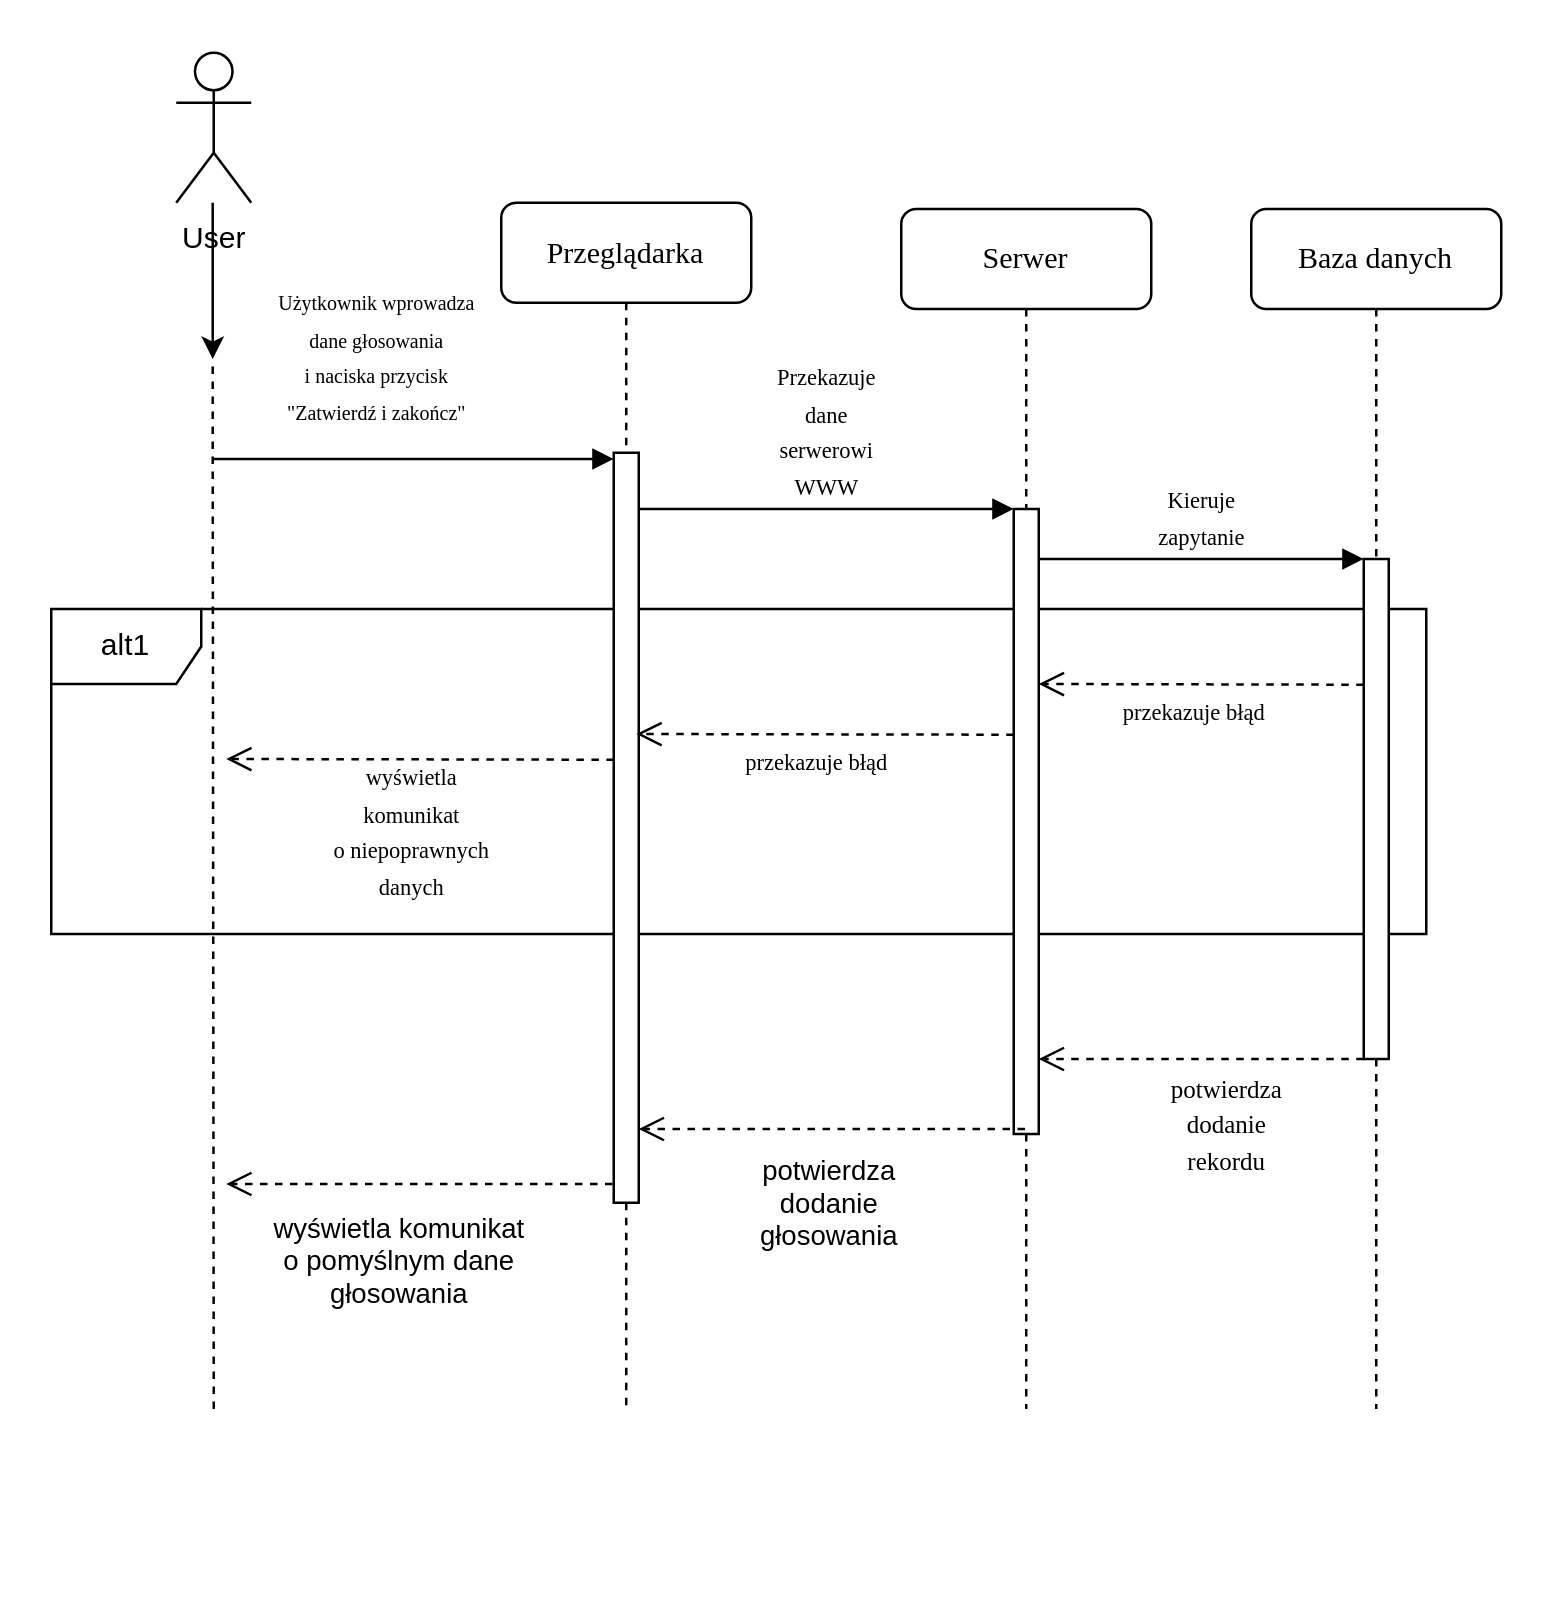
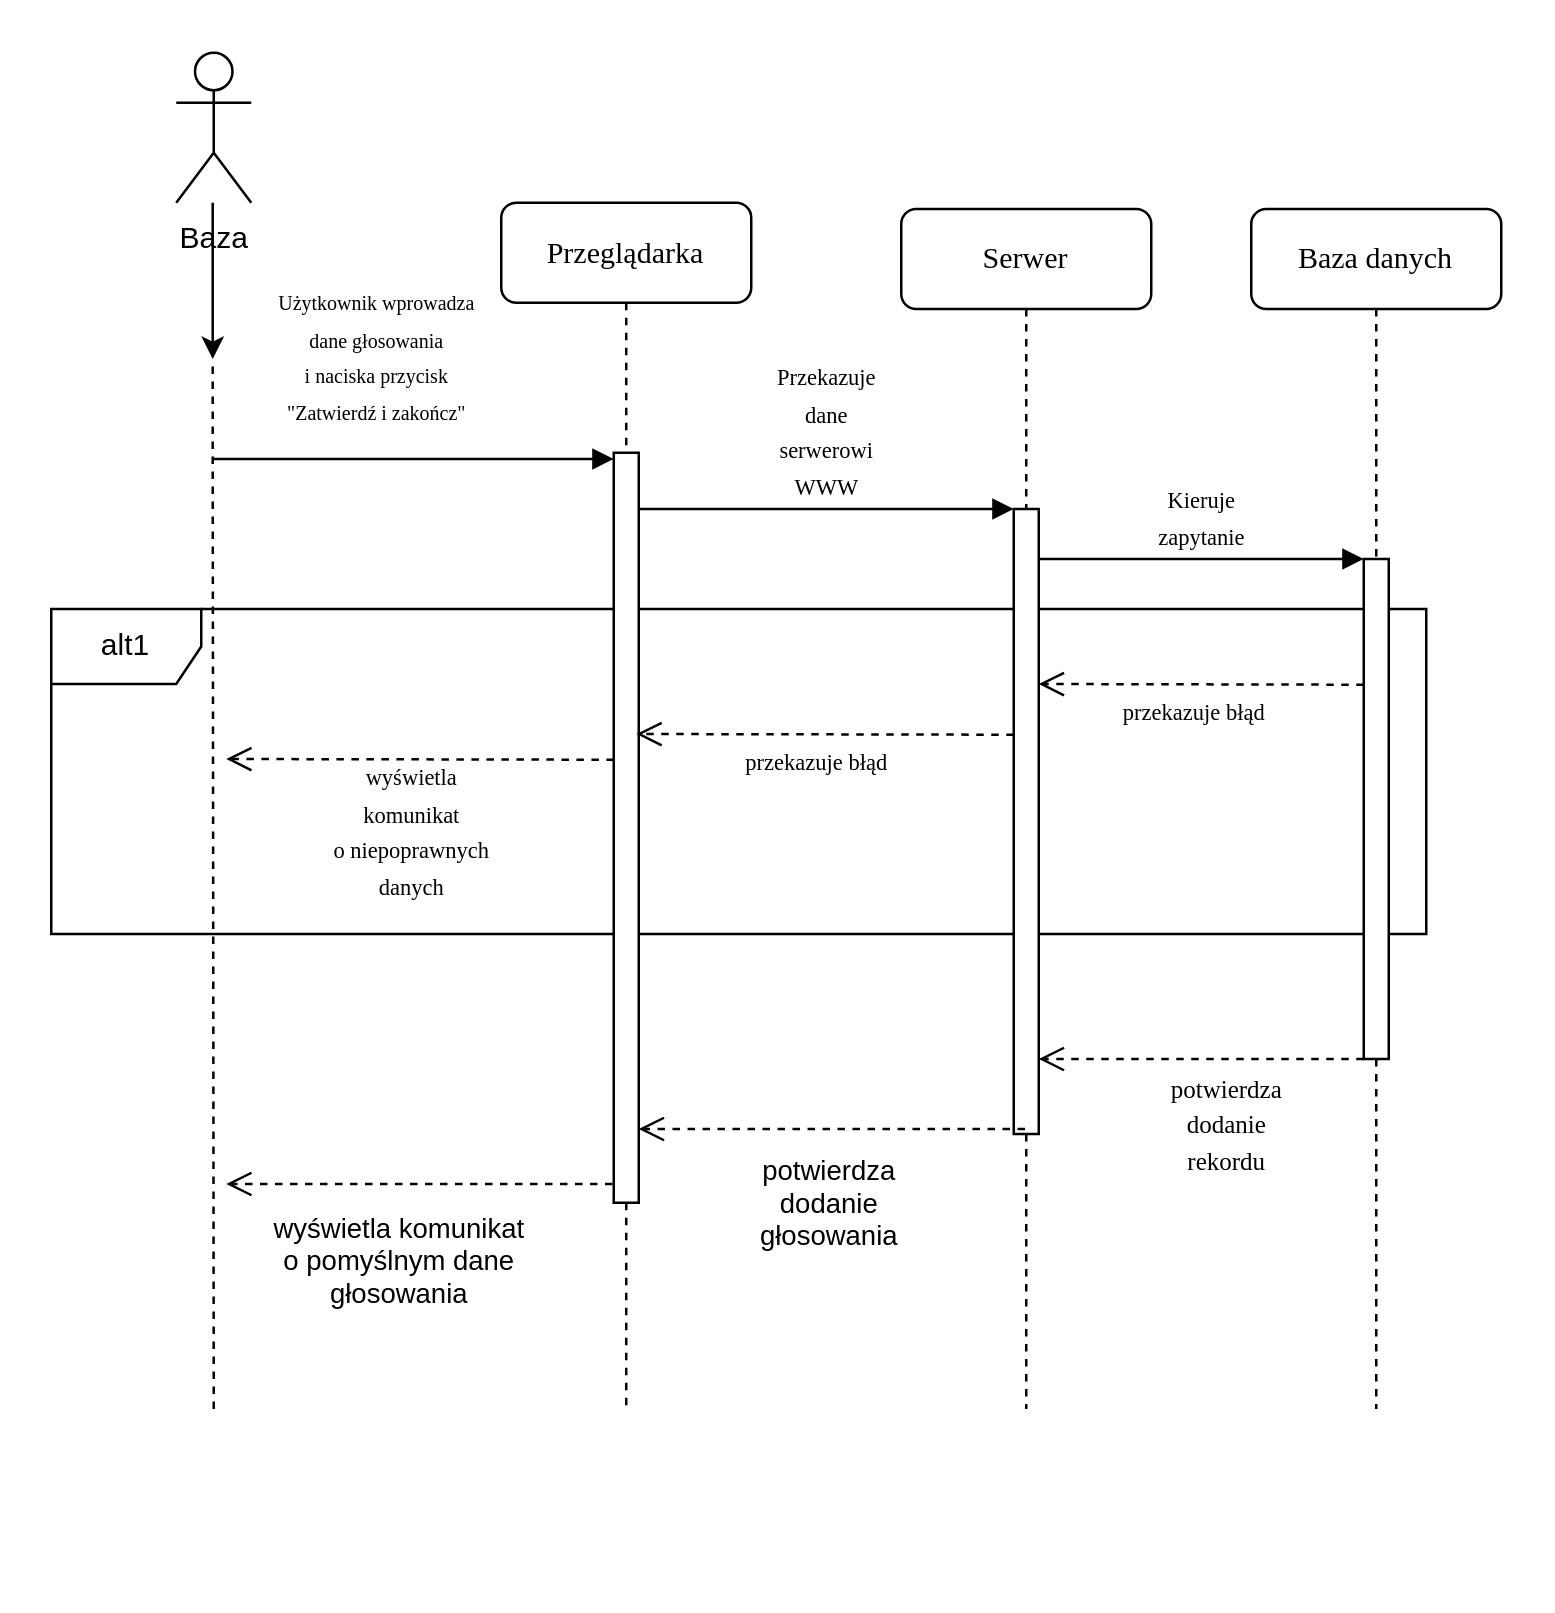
node "User": label "User" -> "Baza"
